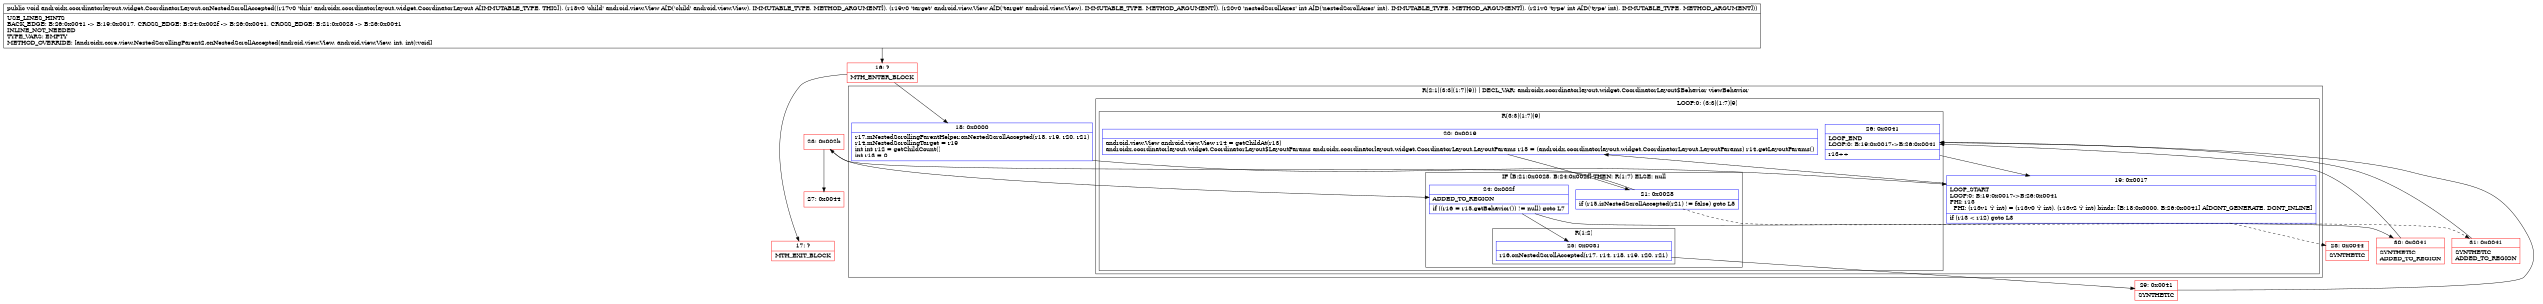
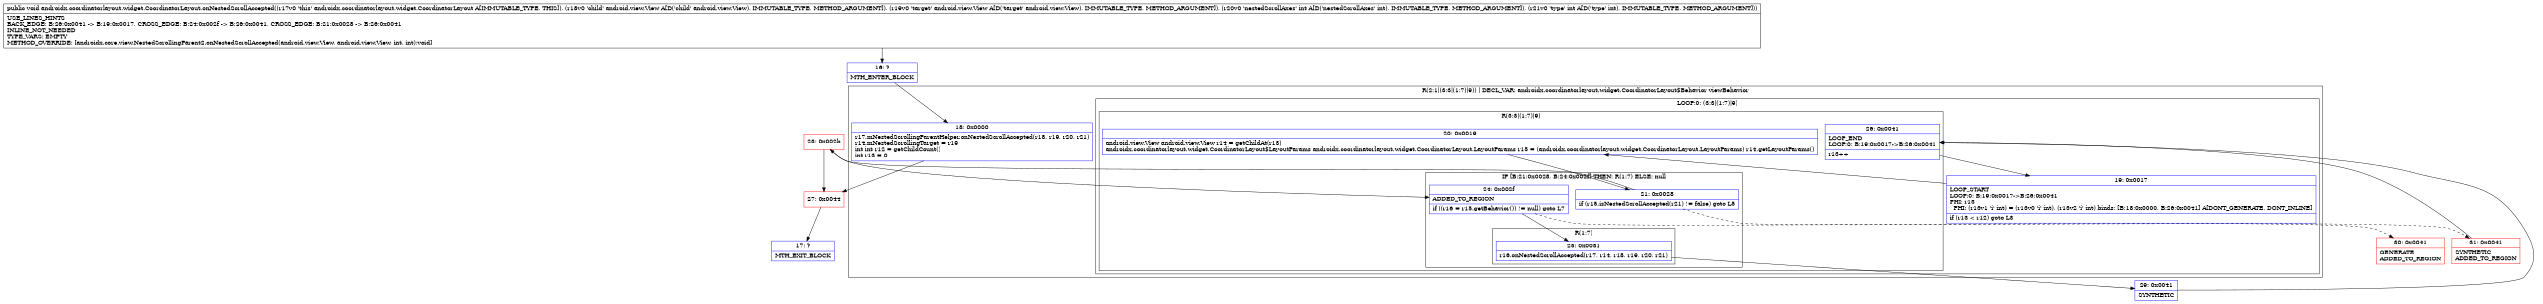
node "16: ?": color red -> blue
edge "16: ?" -> "17: ?": now "27: 0x0044" -> "17: ?"
edge "30: 0x0041" -> "26: 0x0041": removed
edge "18: 0x0000" -> "19: 0x0017": now "18: 0x0000" -> "27: 0x0044"
edge "24: 0x002f" -> "30: 0x0041": style solid -> dashed
cluster "R(1:2)": label "R(1:2)" -> "R(1:7)"
node "17: ?": color red -> blue
node "28: 0x0044": removed
node "30: 0x0041": text "SYNTHETIC" -> "GENERATE"
node "29: 0x0041": color red -> blue
